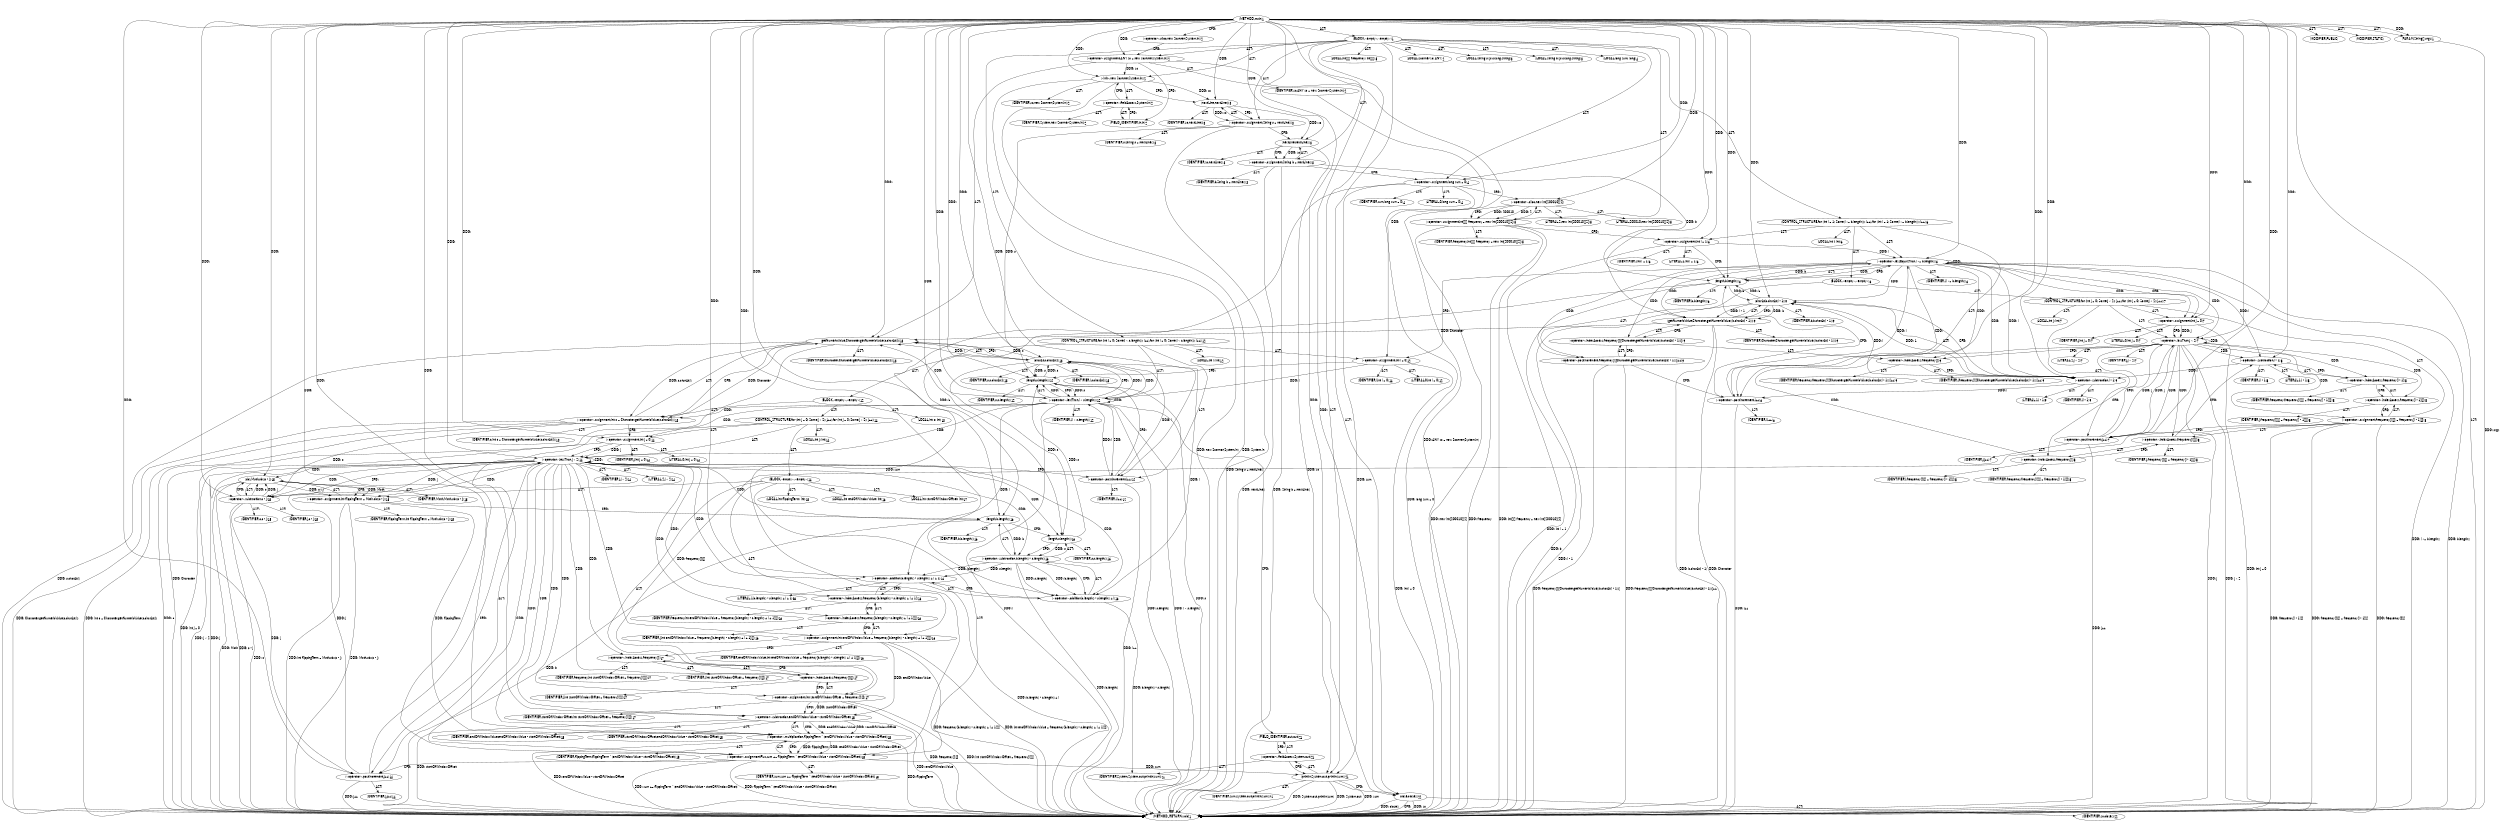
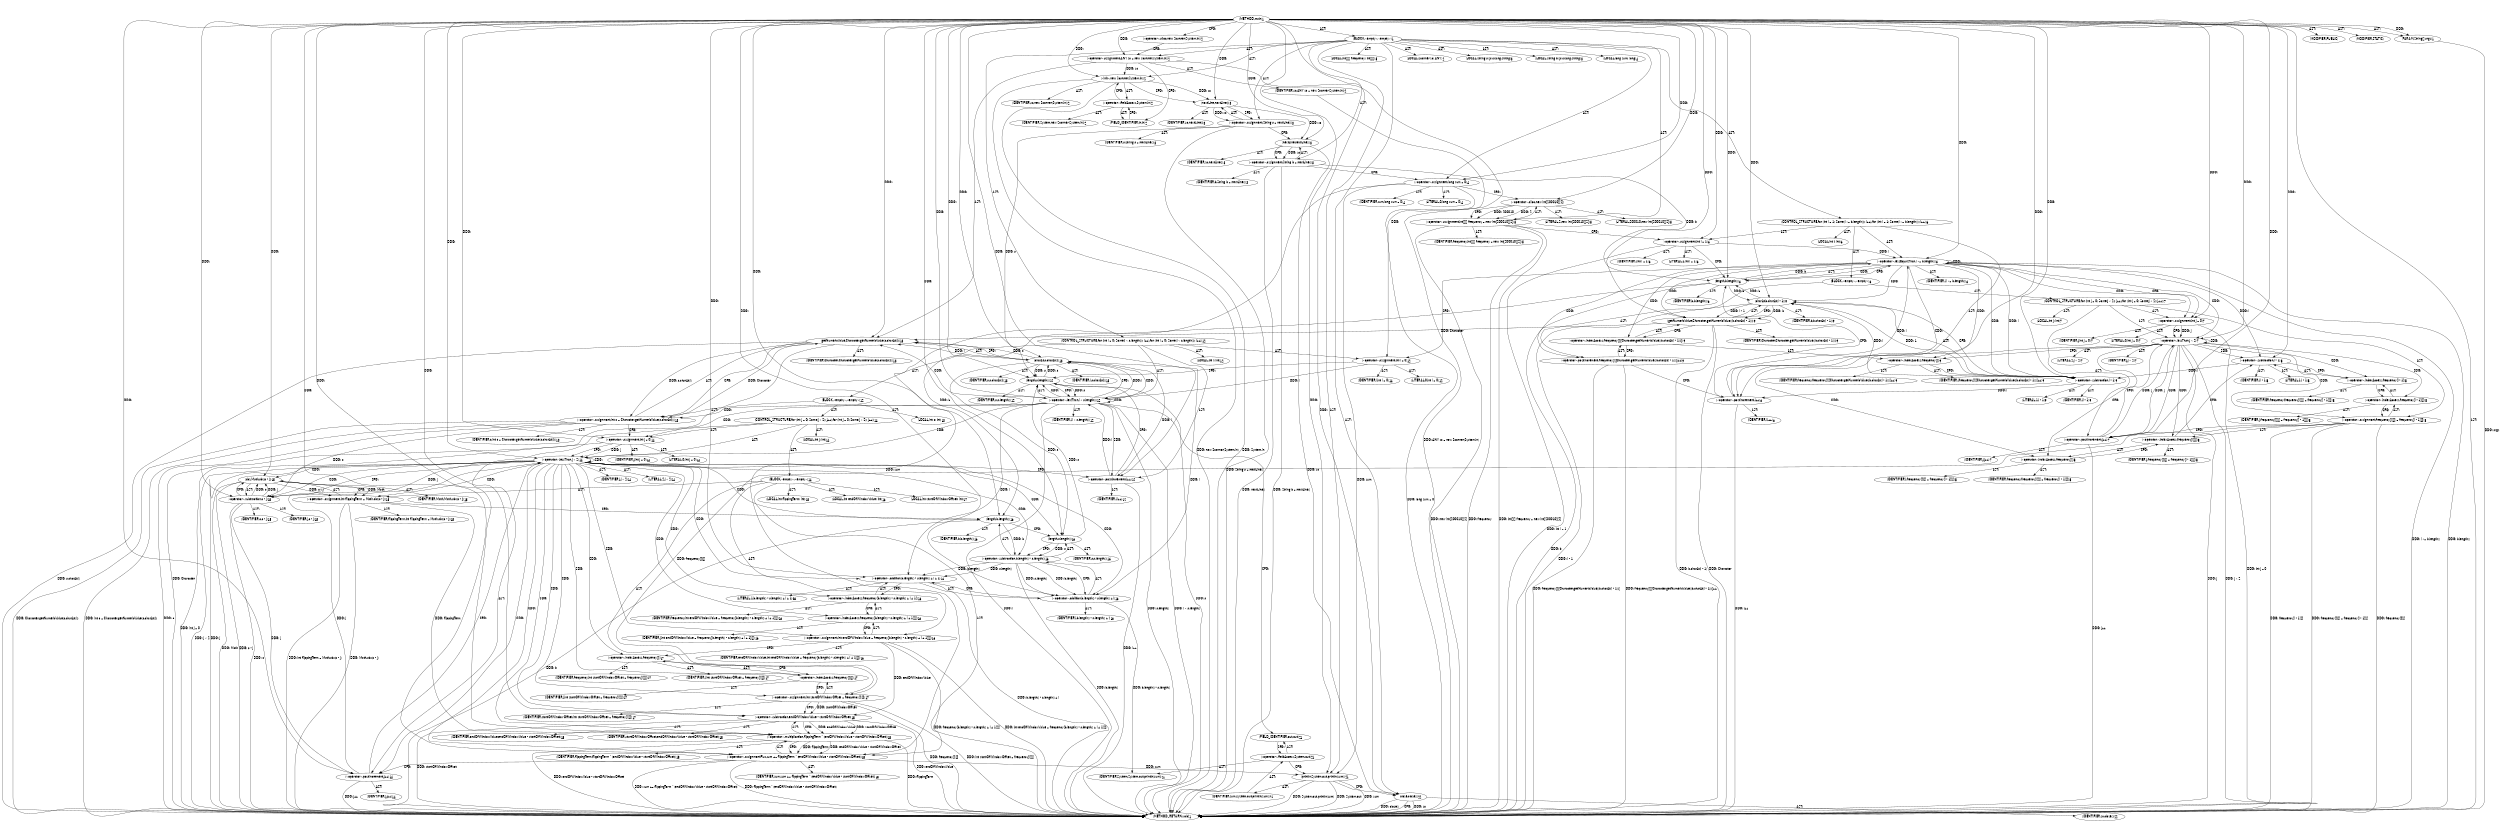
node "(IDENTIFIER,i,b.length() - a.length() + i)": added
edge "(<operator>.assignment,int i = 0)" -> "(METHOD_RETURN,void)": removed, label "DDG: int i = 0"
edge "(println,System.out.println(sum))" -> "(<operator>.fieldAccess,System.out)": now "(IDENTIFIER,sum,System.out.println(sum))" -> "(<operator>.fieldAccess,System.out)"
